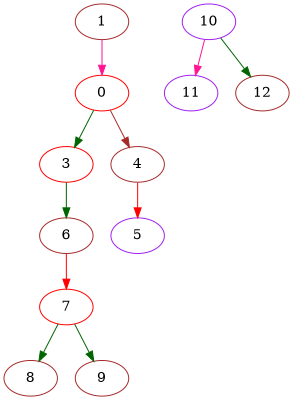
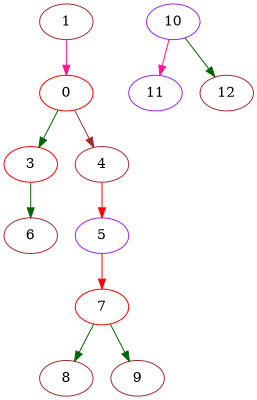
edge "6" -> "7": now "5" -> "7"
